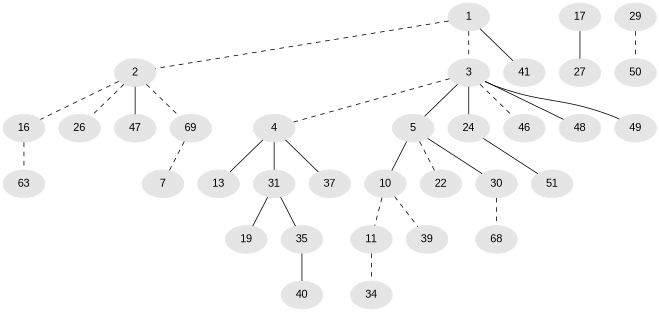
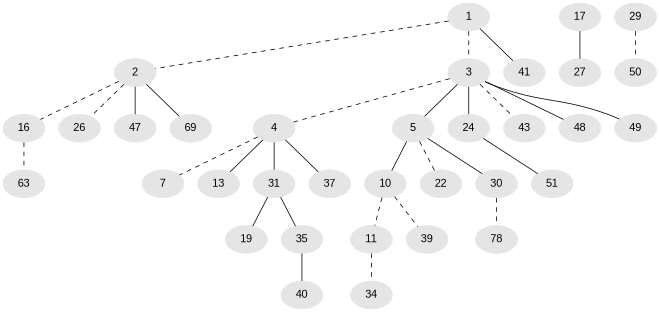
edge "2" -- "69": style dashed -> solid
node "46": label "46" -> "43"
edge "69" -- "7": now "4" -- "7"
node "68": label "68" -> "78"
